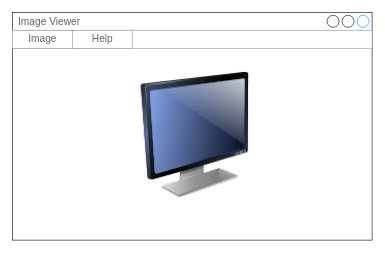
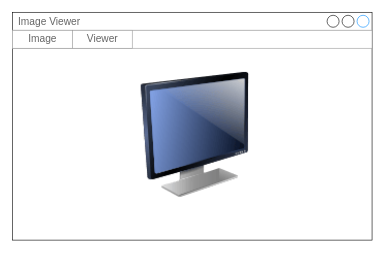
node "Help": label "Help" -> "Viewer"
